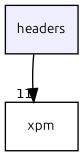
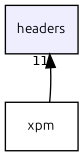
edge "headers" -> "xpm": reversed
